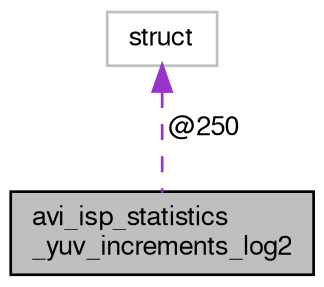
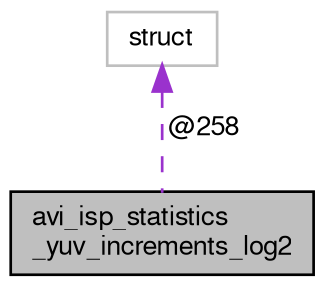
edge "avi_isp_statistics _yuv_increments_log2" -> "struct": label " @250" -> " @258"
